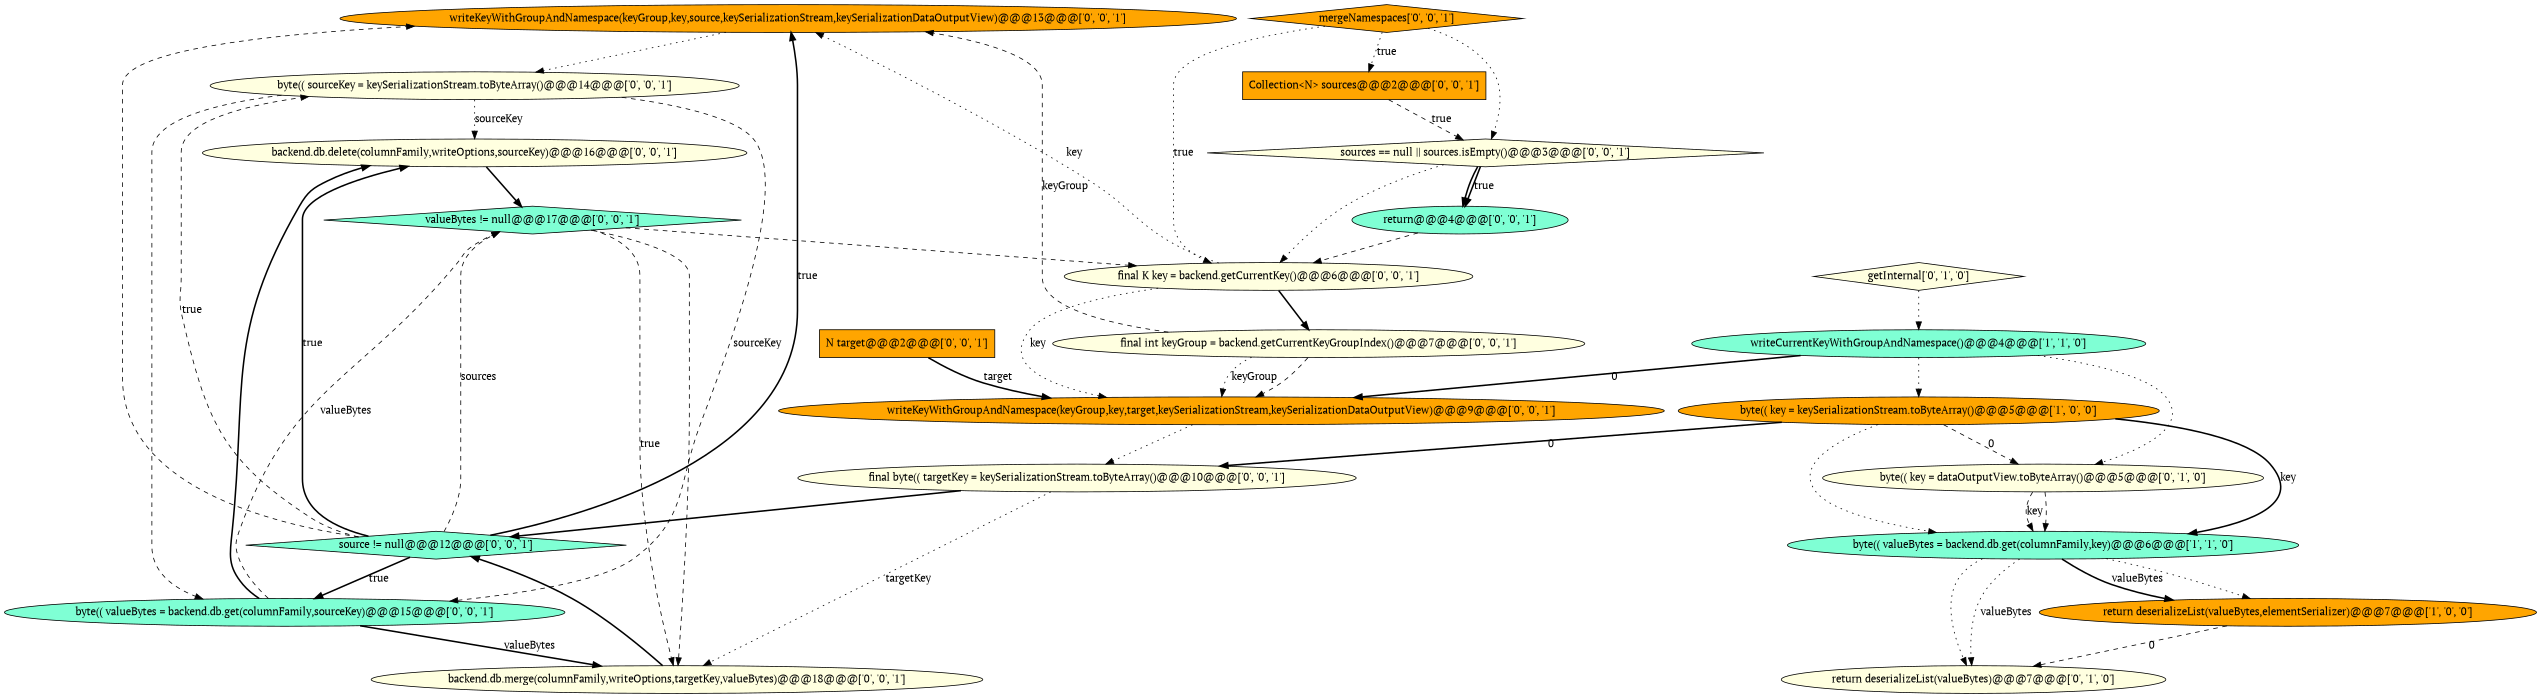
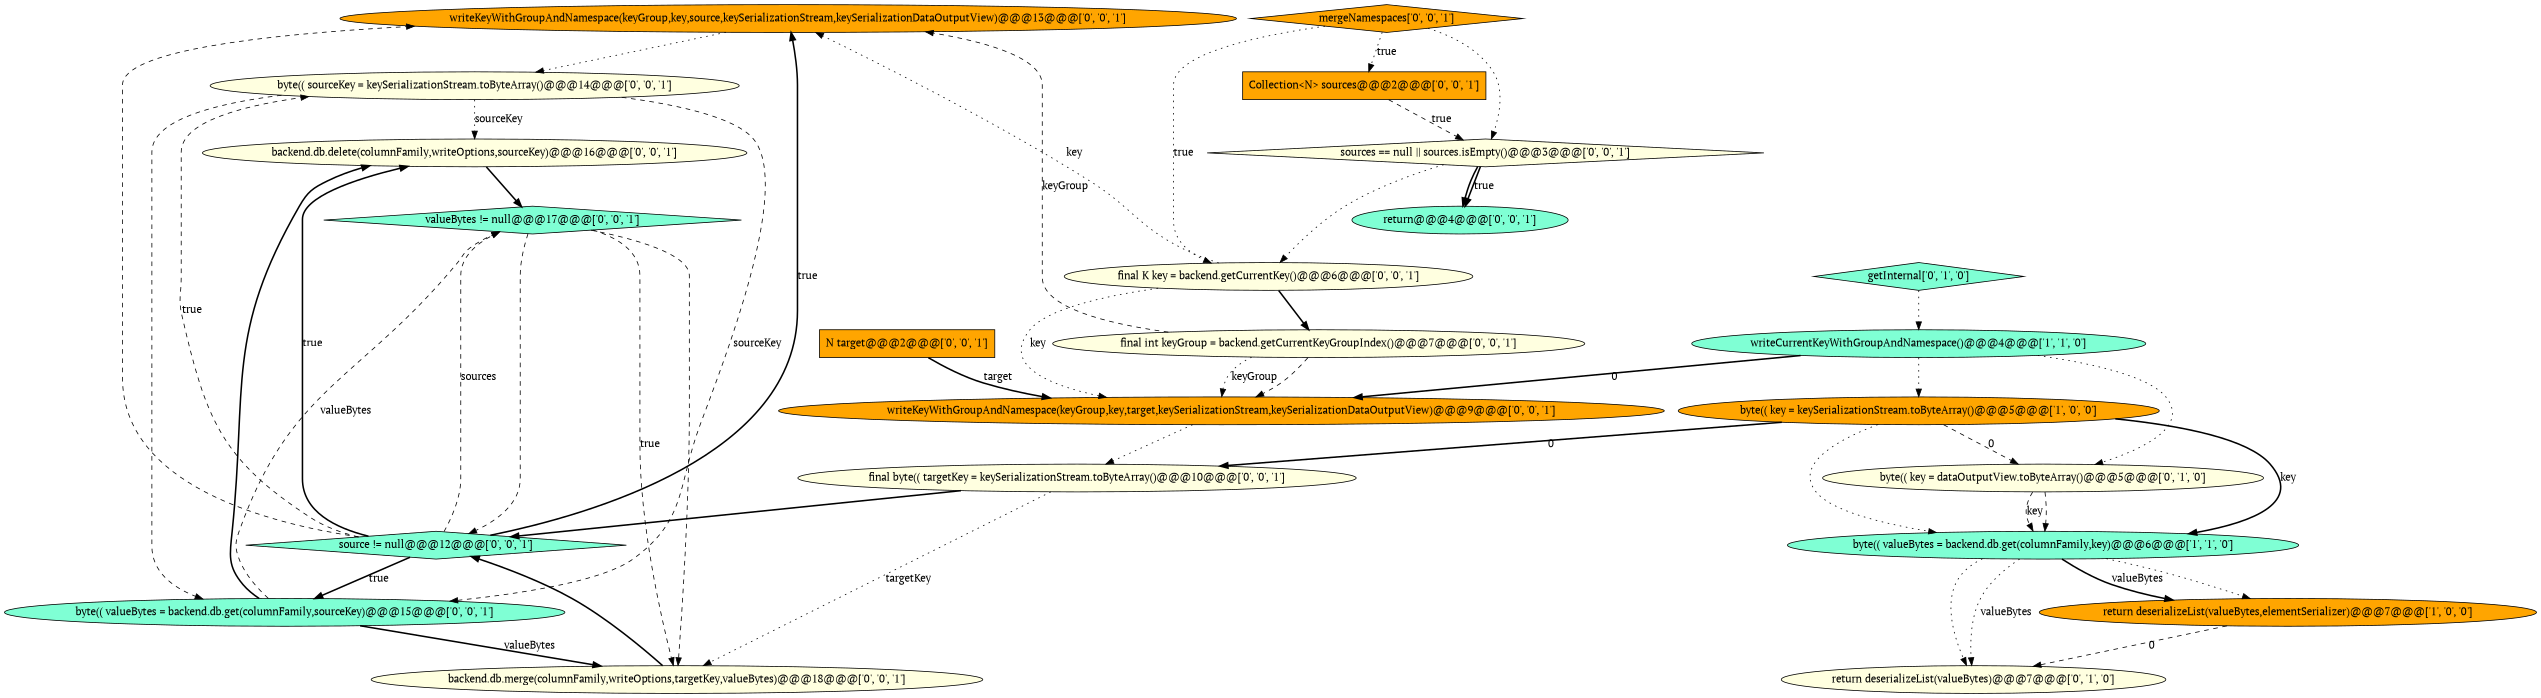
edge "valueBytes != null@@@17@@@['0', '0', '1']" -> "final K key = backend.getCurrentKey()@@@6@@@['0', '0', '1']": now "valueBytes != null@@@17@@@['0', '0', '1']" -> "source != null@@@12@@@['0', '0', '1']"
edge "return@@@4@@@['0', '0', '1']" -> "final K key = backend.getCurrentKey()@@@6@@@['0', '0', '1']": removed
node "getInternal['0', '1', '0']": fillcolor lightyellow -> aquamarine
